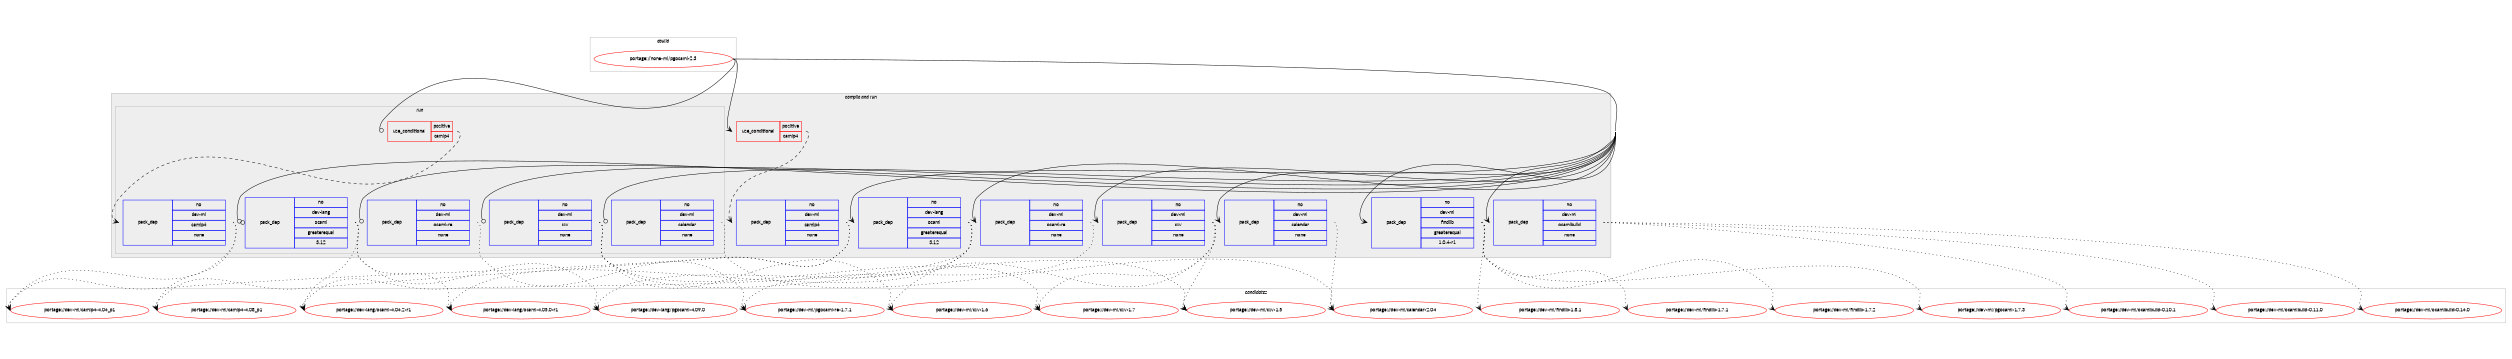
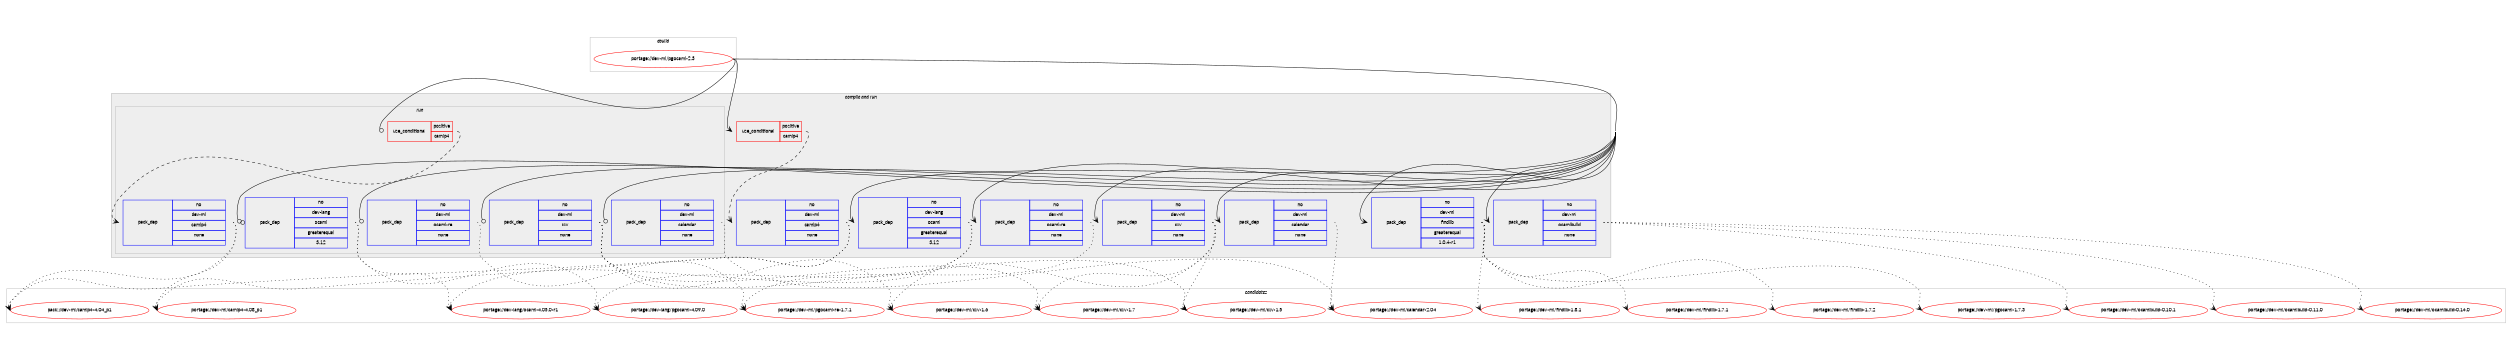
node "portage://none-ml/pgocaml-2.3": label "portage://none-ml/pgocaml-2.3" -> "portage://dev-ml/pgocaml-2.3"
node "portage://dev-ml/camlp4-4.04_p1": label "portage://dev-ml/camlp4-4.04_p1" -> "pack://dev-ml/camlp4-4.04_p1"
node "portage://dev-lang/ocaml-4.04.2-r1": removed
